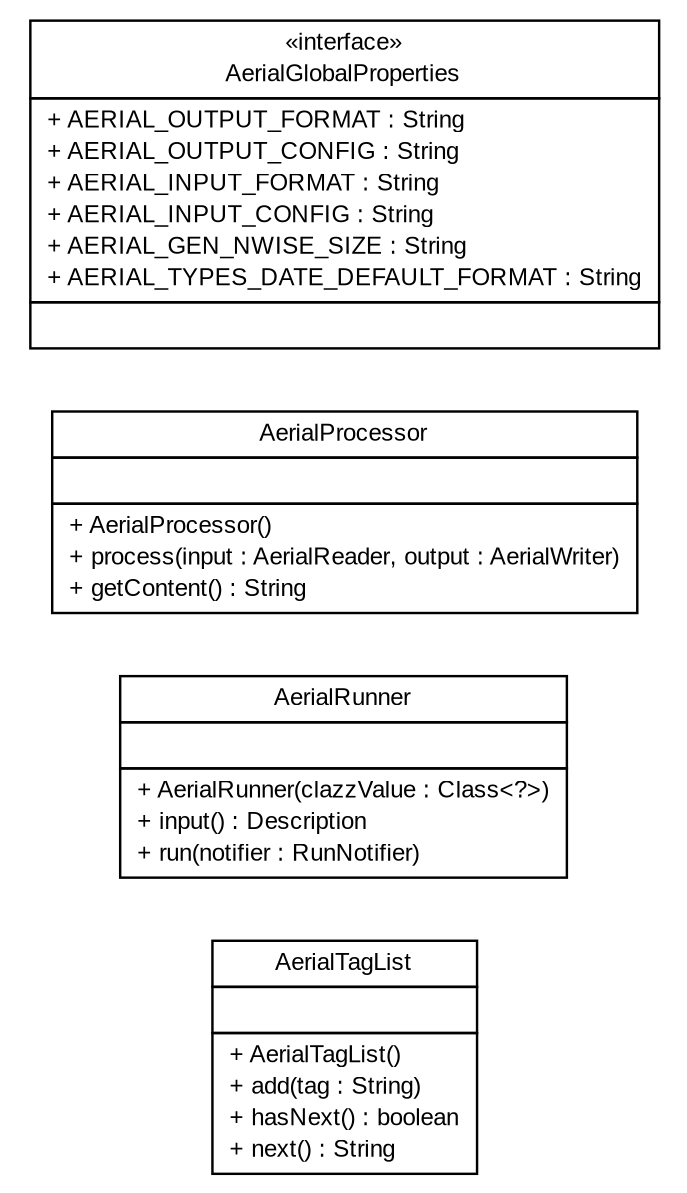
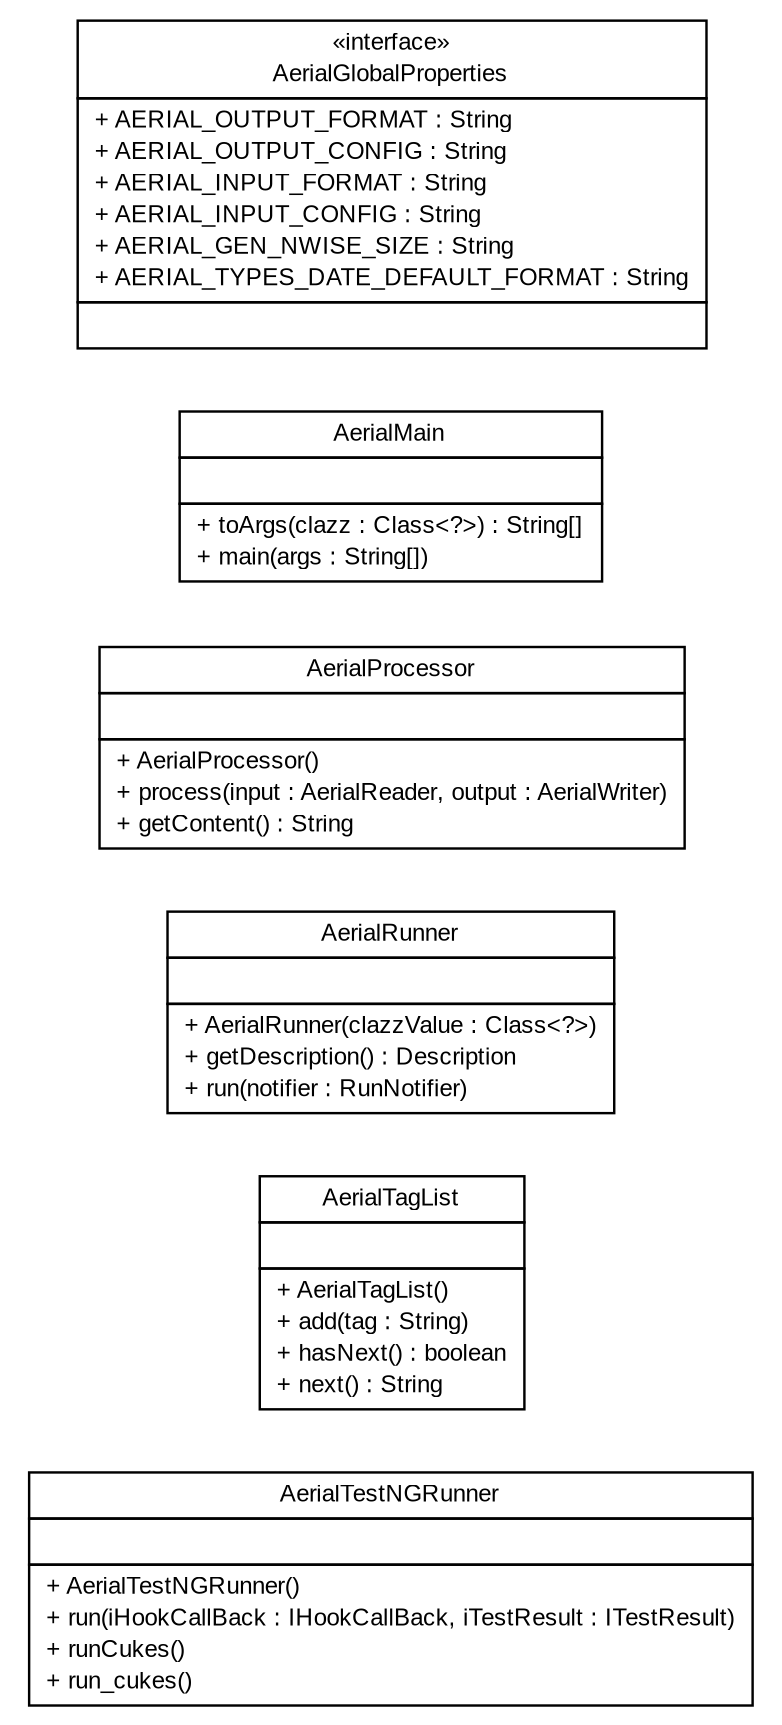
node "AerialMain": added
node "AerialRunner": text "+ input() : Description" -> "+ getDescription() : Description"
node "AerialTestNGRunner": added
